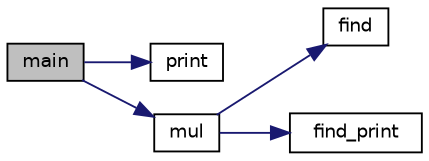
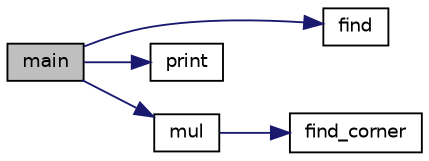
edge "mul" -> "find": now "main" -> "find"
node "find_print": label "find_print" -> "find_corner"
